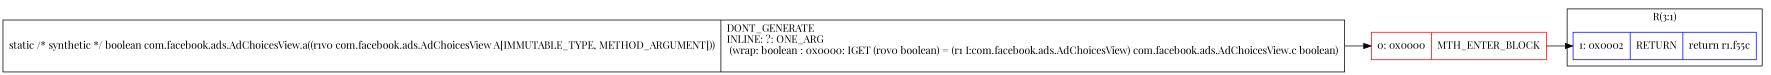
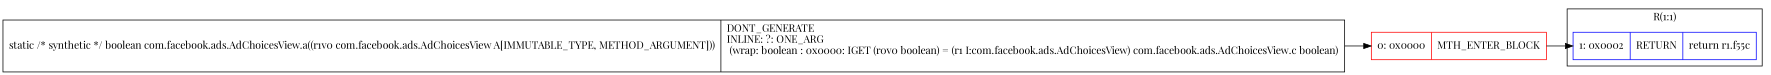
cluster "R(3:1)": label "R(3:1)" -> "R(1:1)"
